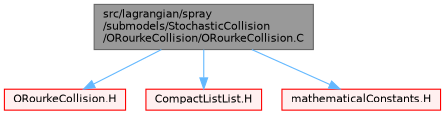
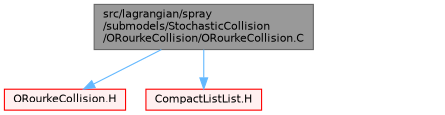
node "mathematicalConstants.H": removed
